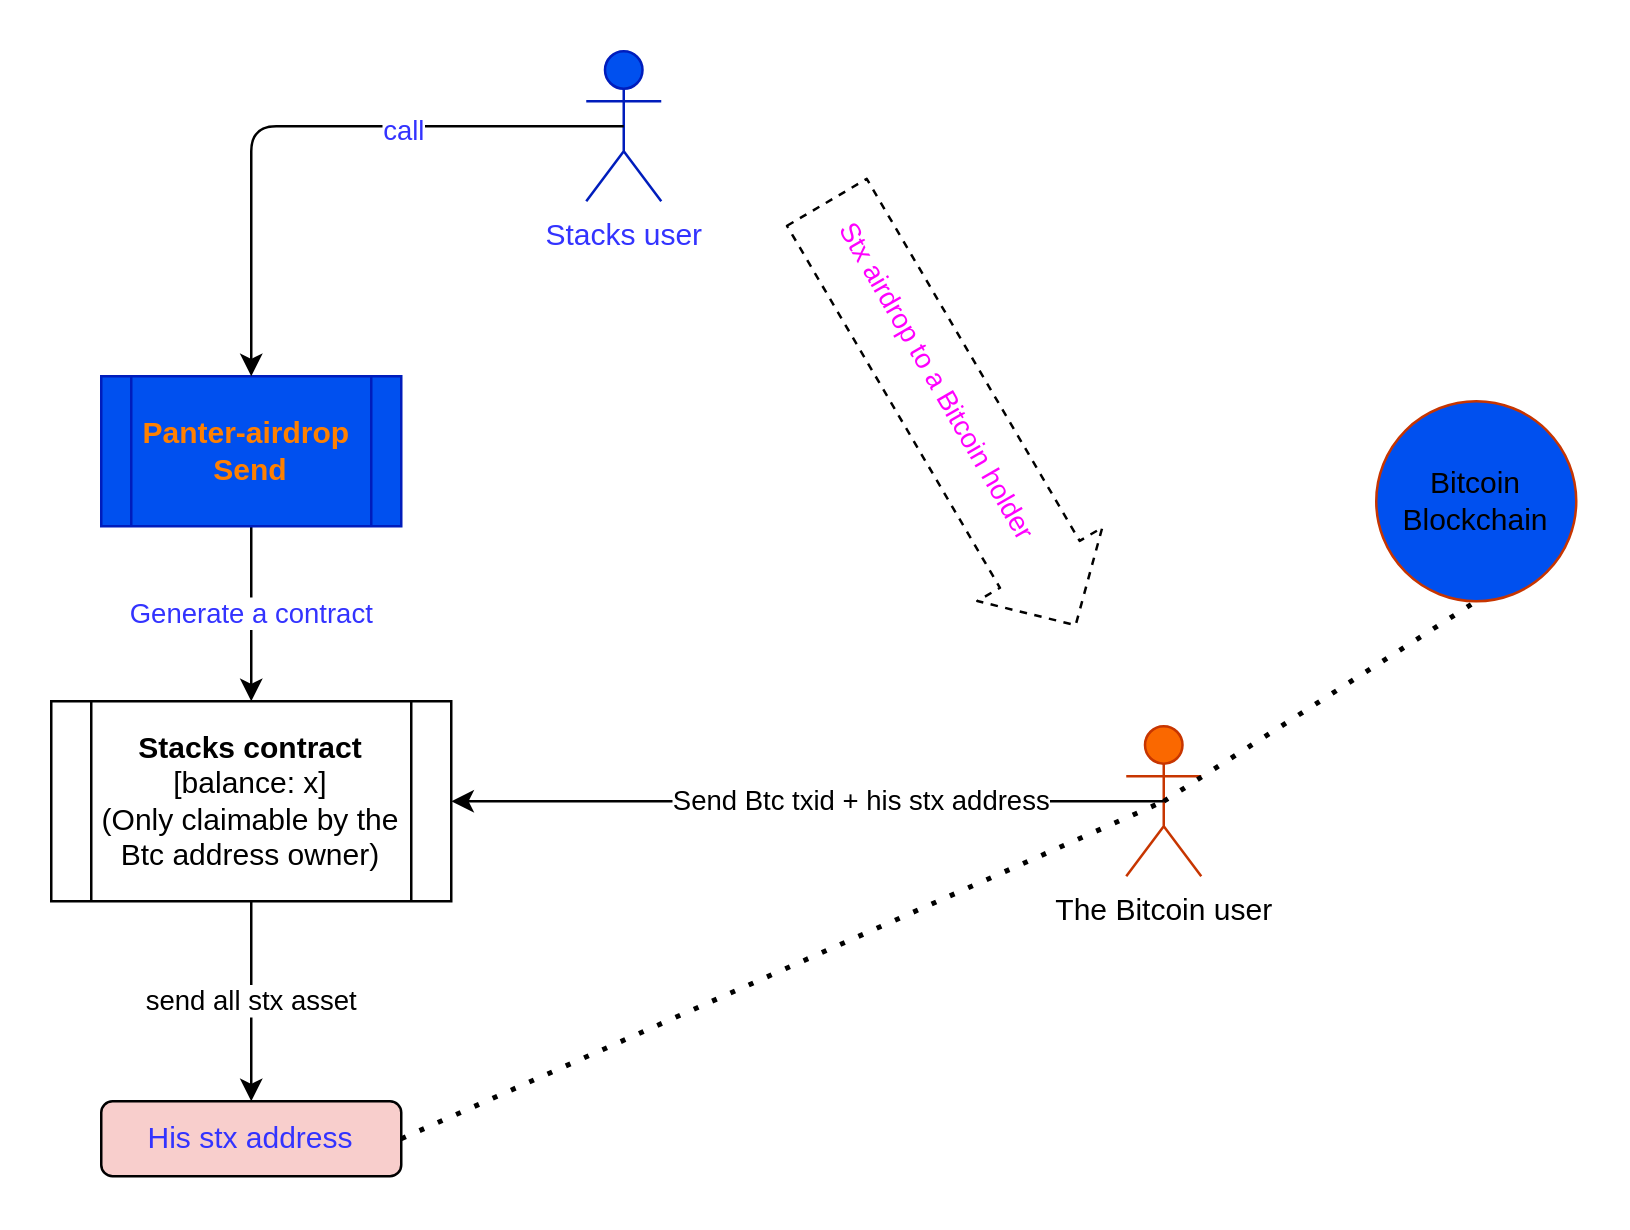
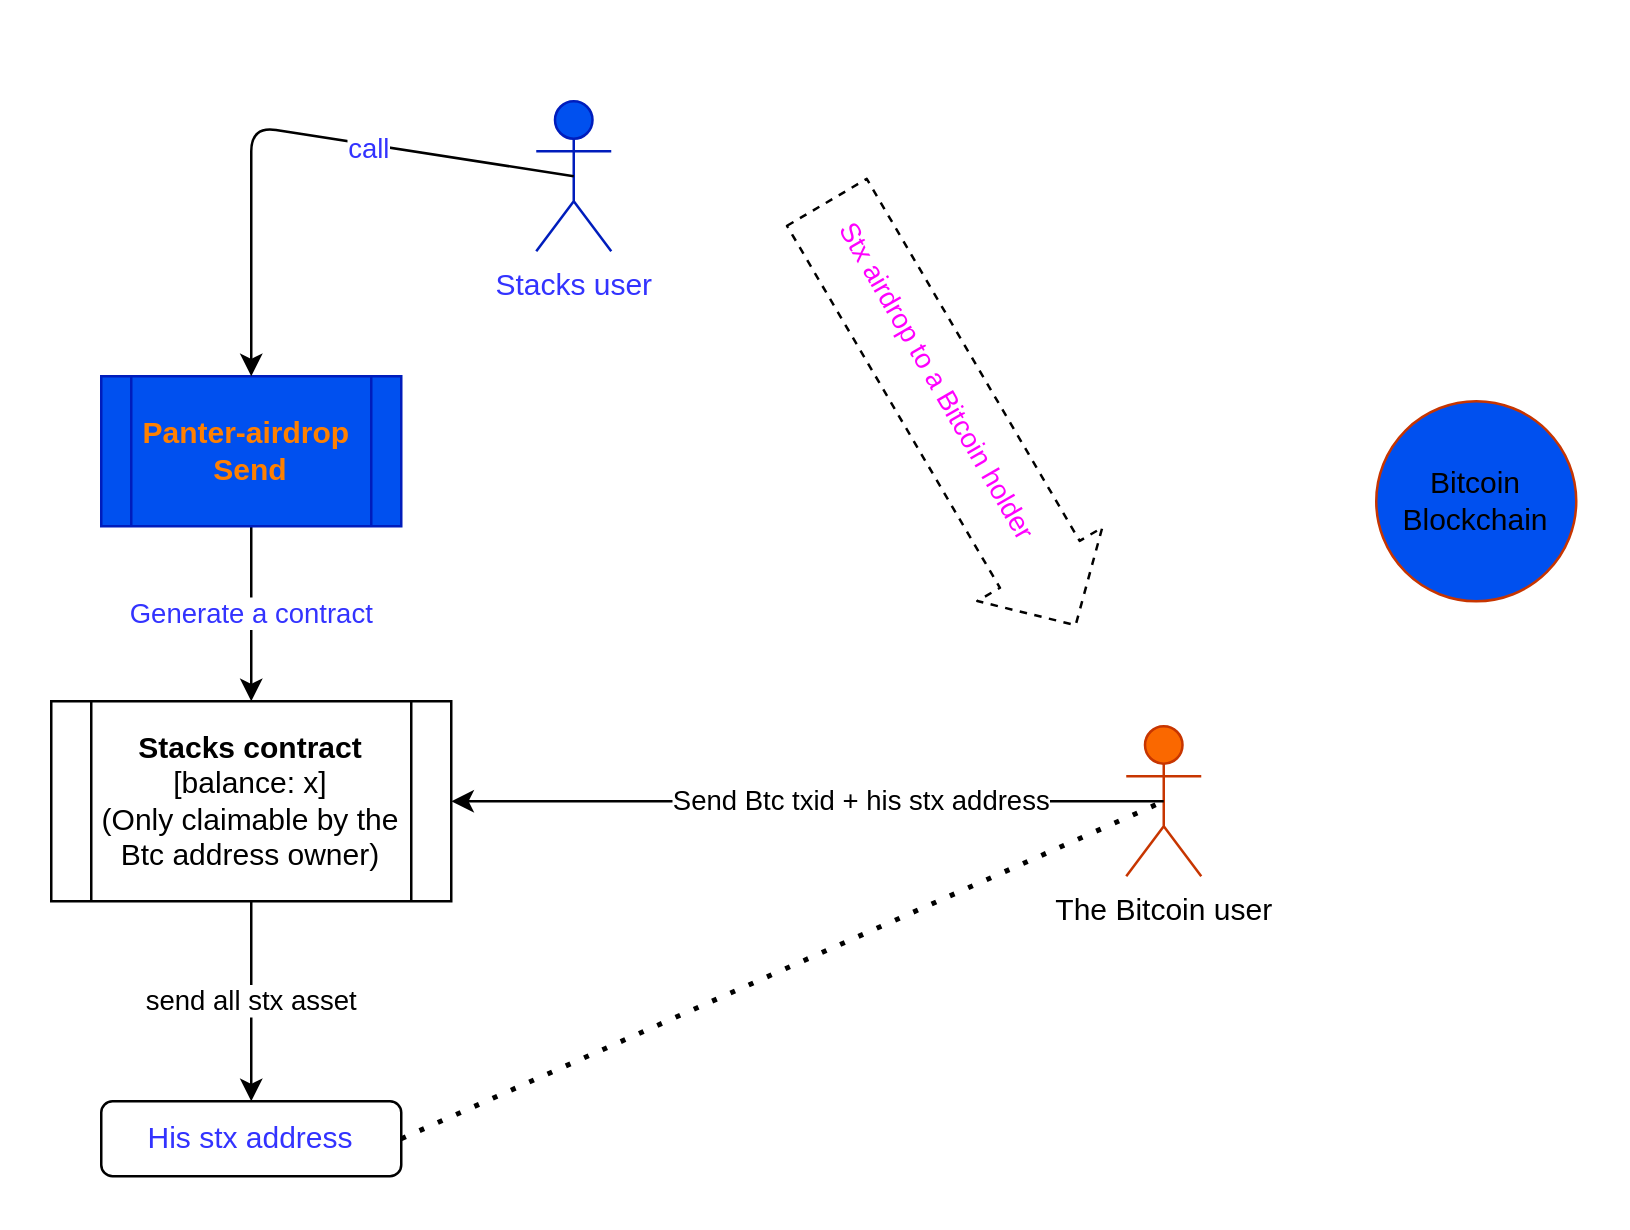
node "Stacks user": moved (624, 126) -> (574, 176)
edge "Bitcoin Blockchain" -- "The Bitcoin user": removed
node "His stx address": fillcolor #f8cecc -> #ffffff
